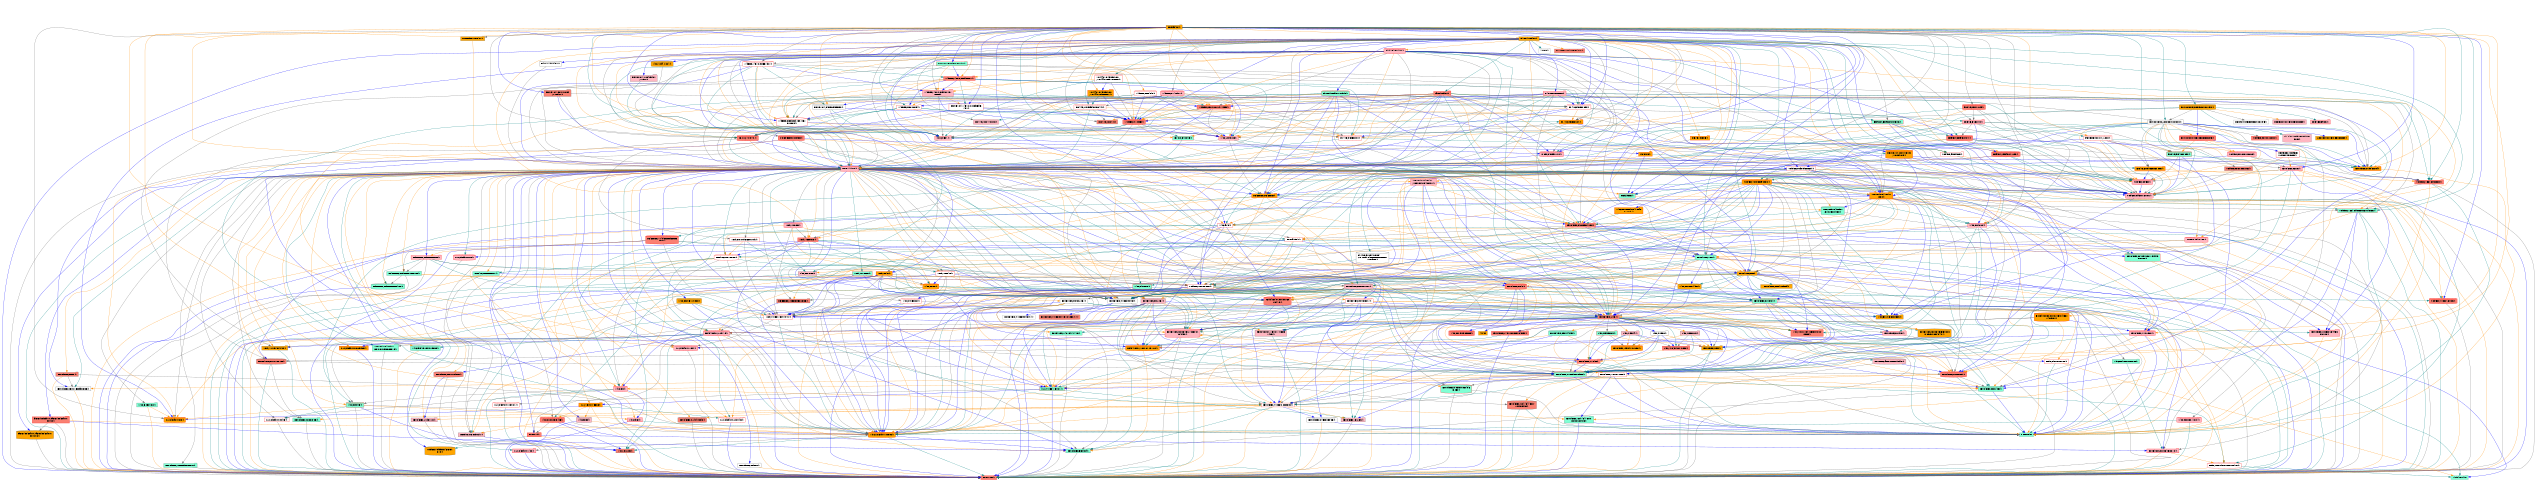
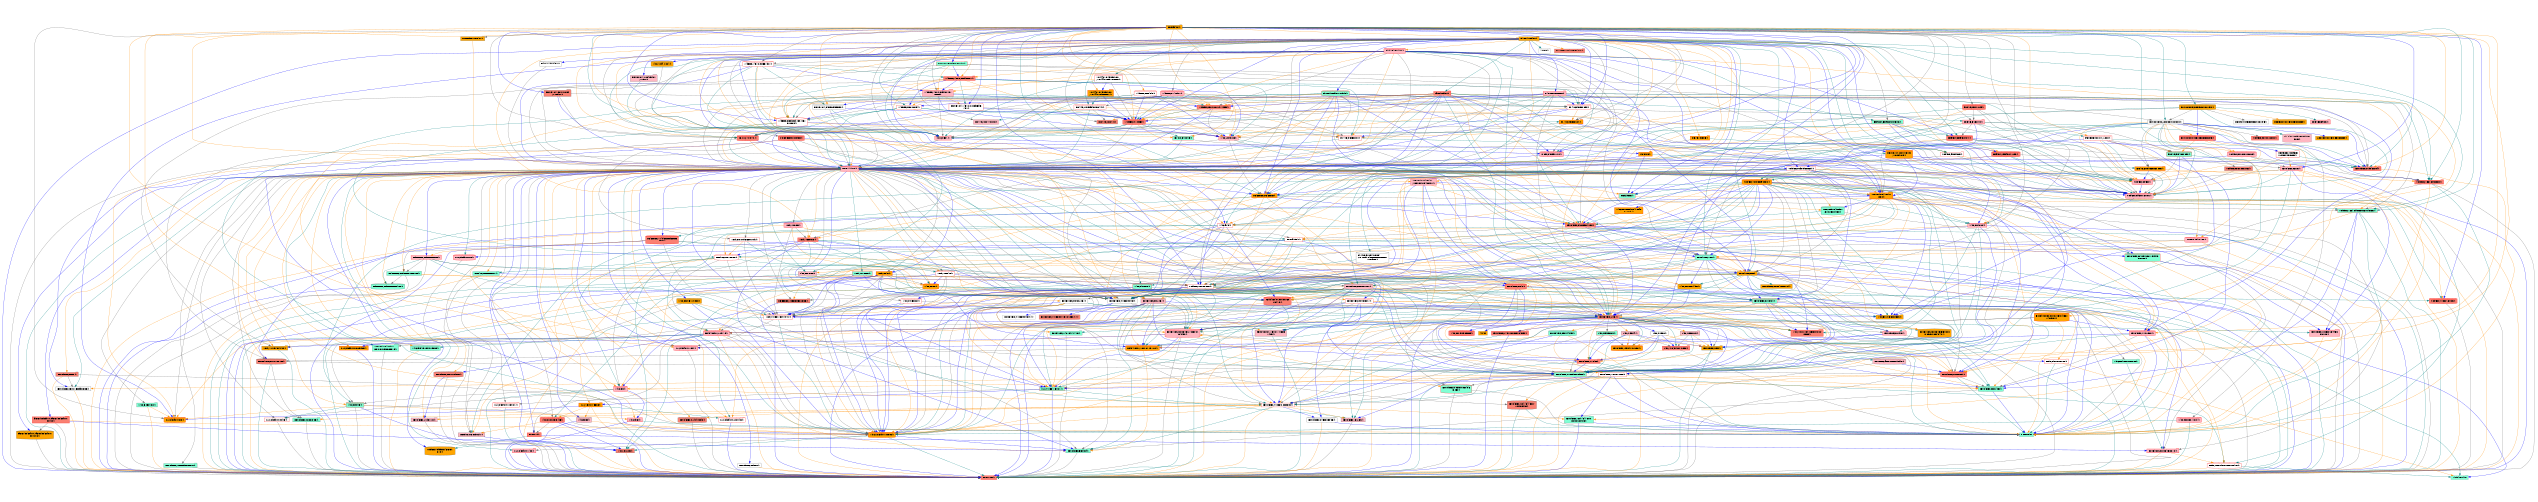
node "SceneComponent.generated.h": fillcolor lightpink -> orange
edge "Tickable.h" -> "CoreMinimal.h": color darkorange -> blue
node "Templates/SubclassOf.h": fillcolor orange -> salmon
edge "CoreMinimal.h" -> "Logging/LogMacros.h": now "Widgets/DeclarativeSyntax Support.h" -> "Logging/LogMacros.h"
node "Templates/RetainedRef.h": label "Templates/RetainedRef.h" -> "Templates/ContainersFwd.h"
